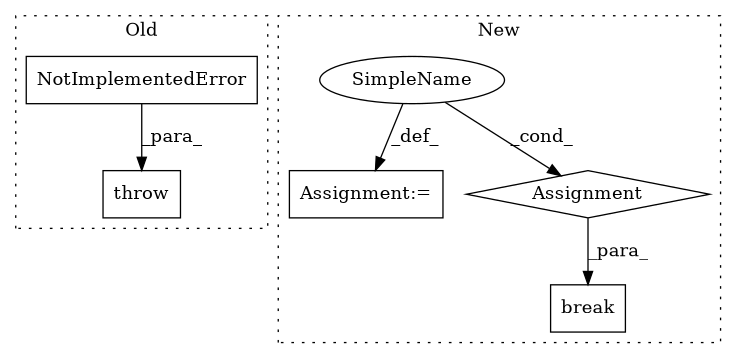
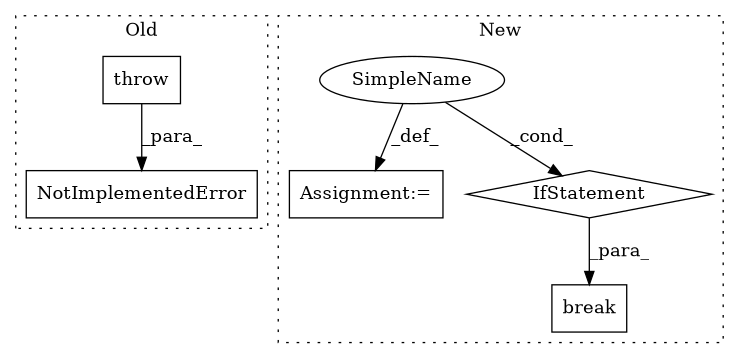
edge "NotImplementedError" -> "throw": reversed
node "Assignment": label "Assignment" -> "IfStatement"
